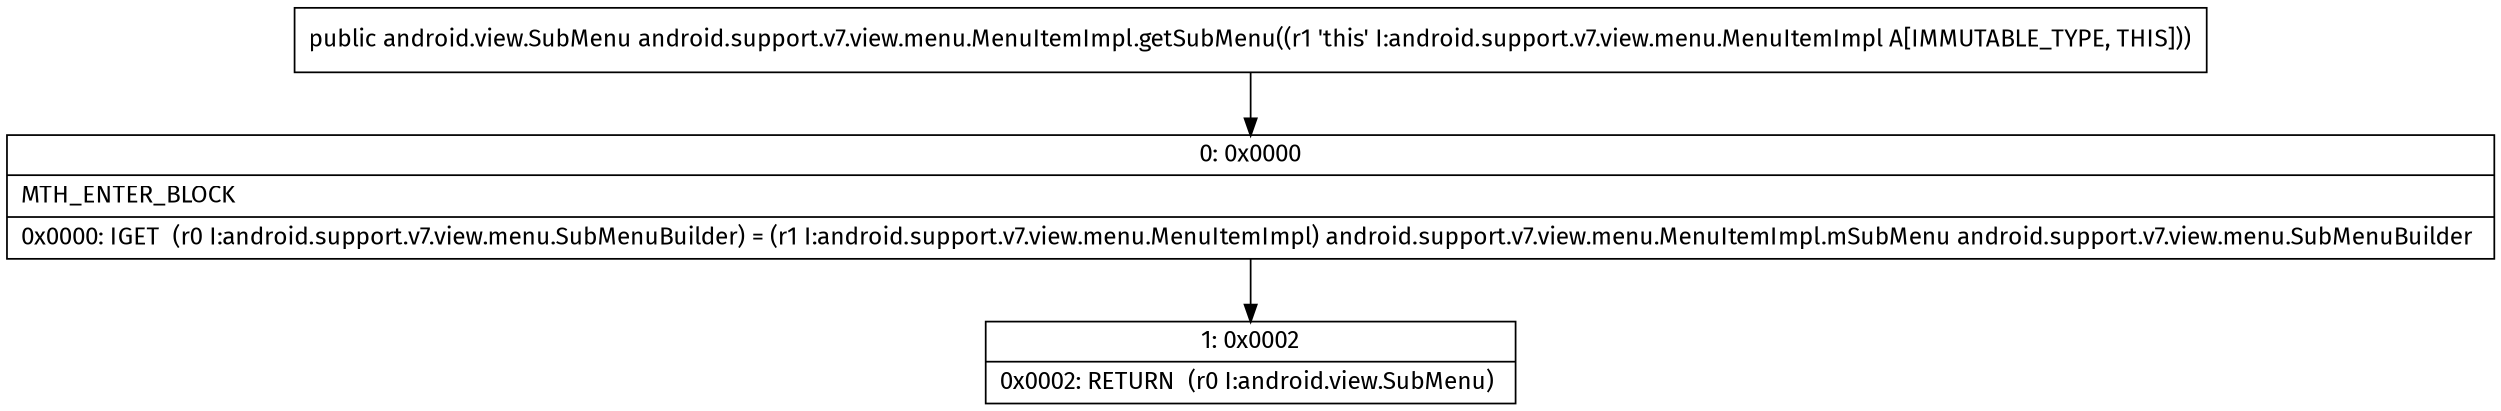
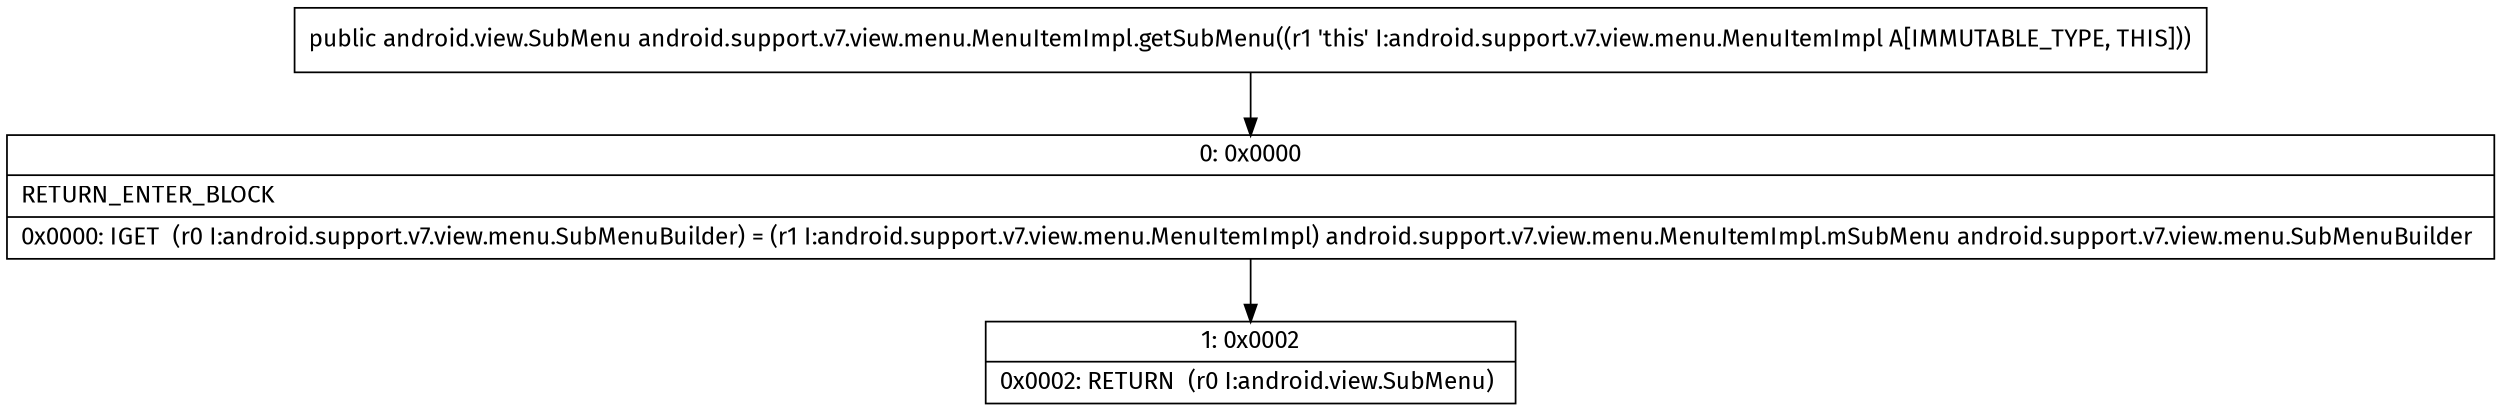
node "0: 0x0000": text "MTH_ENTER_BLOCK" -> "RETURN_ENTER_BLOCK"
